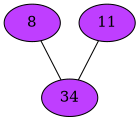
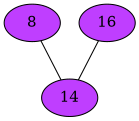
node "11": label "11" -> "16"
node "34": label "34" -> "14"
